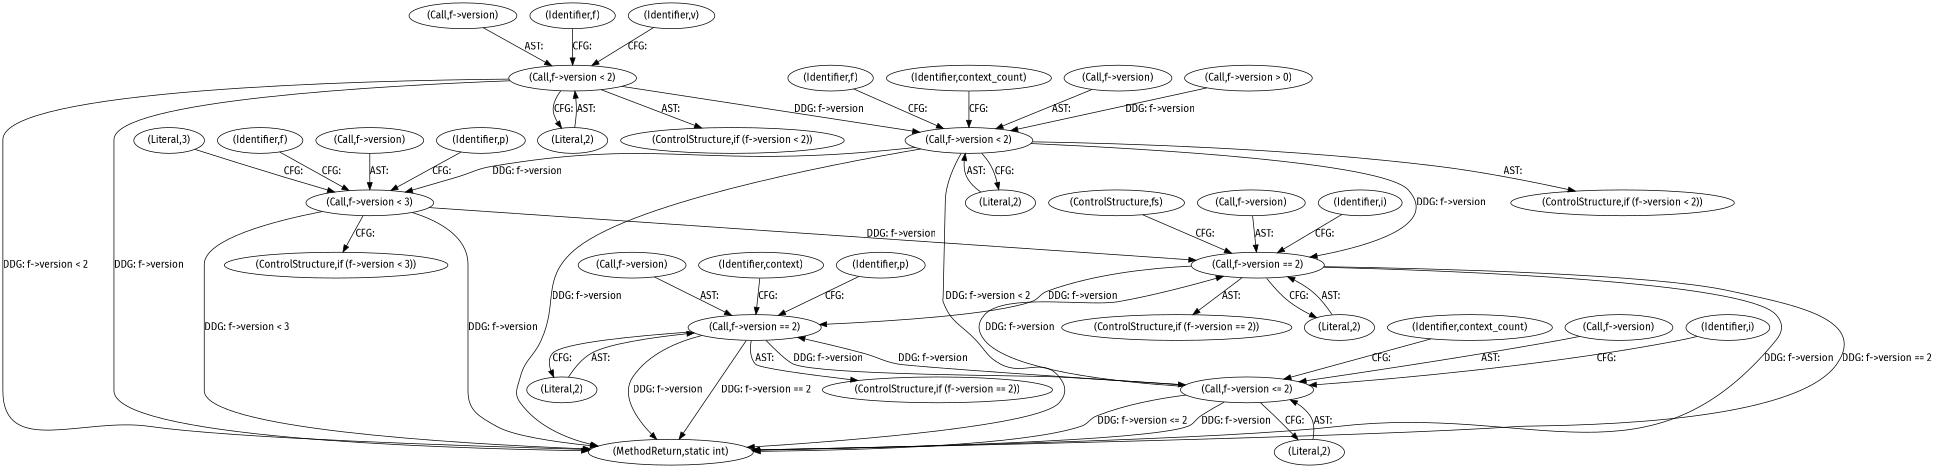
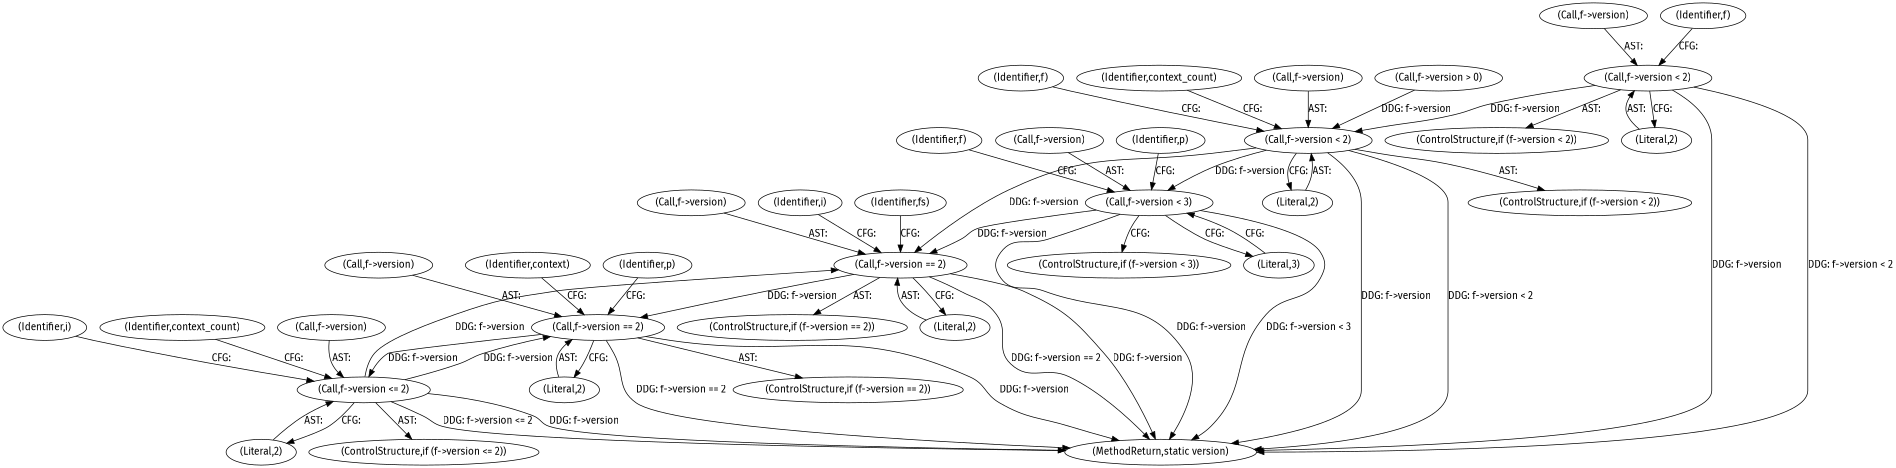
node "(Identifier,v)": removed
node "(ControlStructure,fs)": label "(ControlStructure,fs)" -> "(Identifier,fs)"
edge "(Call,f->version < 3)" -> "(Literal,3)": added, label "CFG:"
node "(ControlStructure,if (f->version <= 2))": added
node "(MethodReturn,static int)": label "(MethodReturn,static int)" -> "(MethodReturn,static version)"
